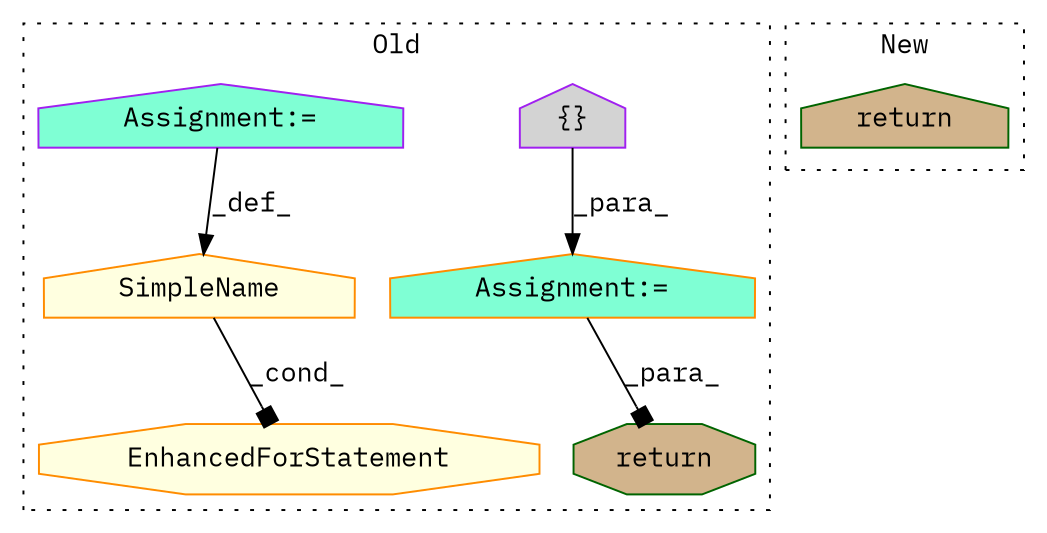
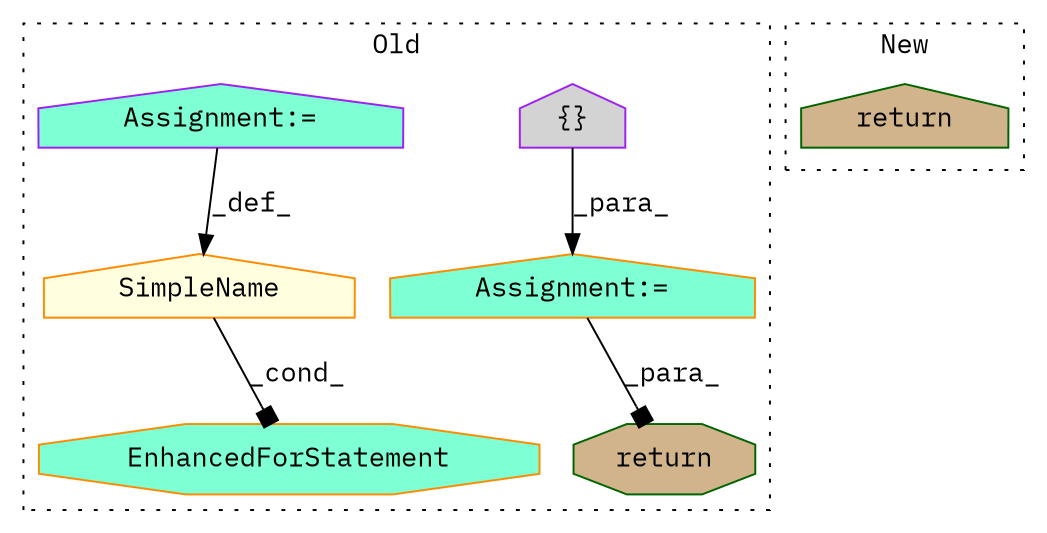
node "EnhancedForStatement": fillcolor lightyellow -> aquamarine
